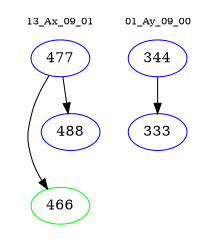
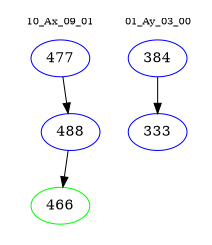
cluster "13_Ax_09_01": label "13_Ax_09_01" -> "10_Ax_09_01"
cluster "01_Ay_09_00": label "01_Ay_09_00" -> "01_Ay_03_00"
node "344": label "344" -> "384"
edge "477" -> "466": now "488" -> "466"
